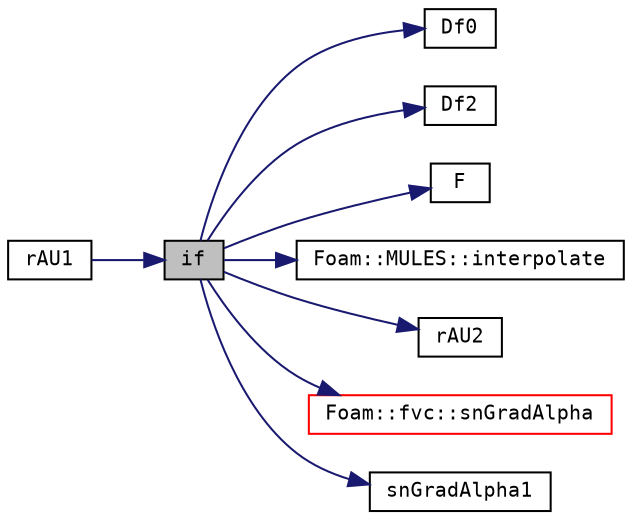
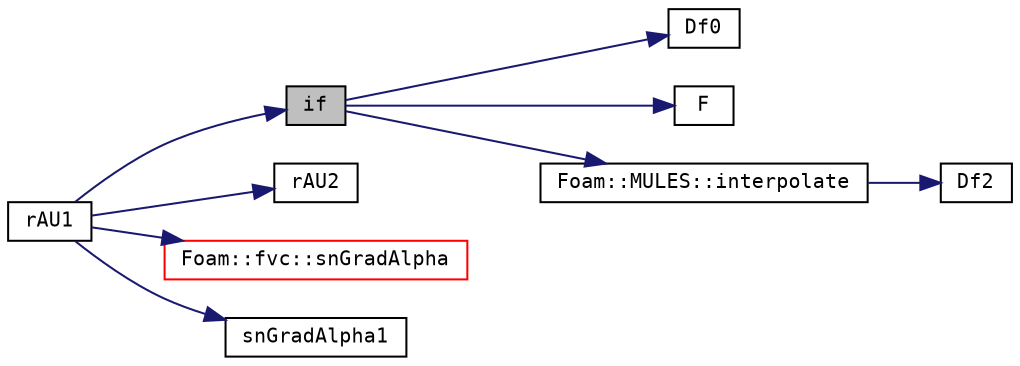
edge "if" -> "Df2": now "Foam::MULES::interpolate" -> "Df2"
edge "if" -> "rAU2": now "rAU1" -> "rAU2"
edge "if" -> "Foam::fvc::snGradAlpha": now "rAU1" -> "Foam::fvc::snGradAlpha"
edge "if" -> "snGradAlpha1": now "rAU1" -> "snGradAlpha1"
